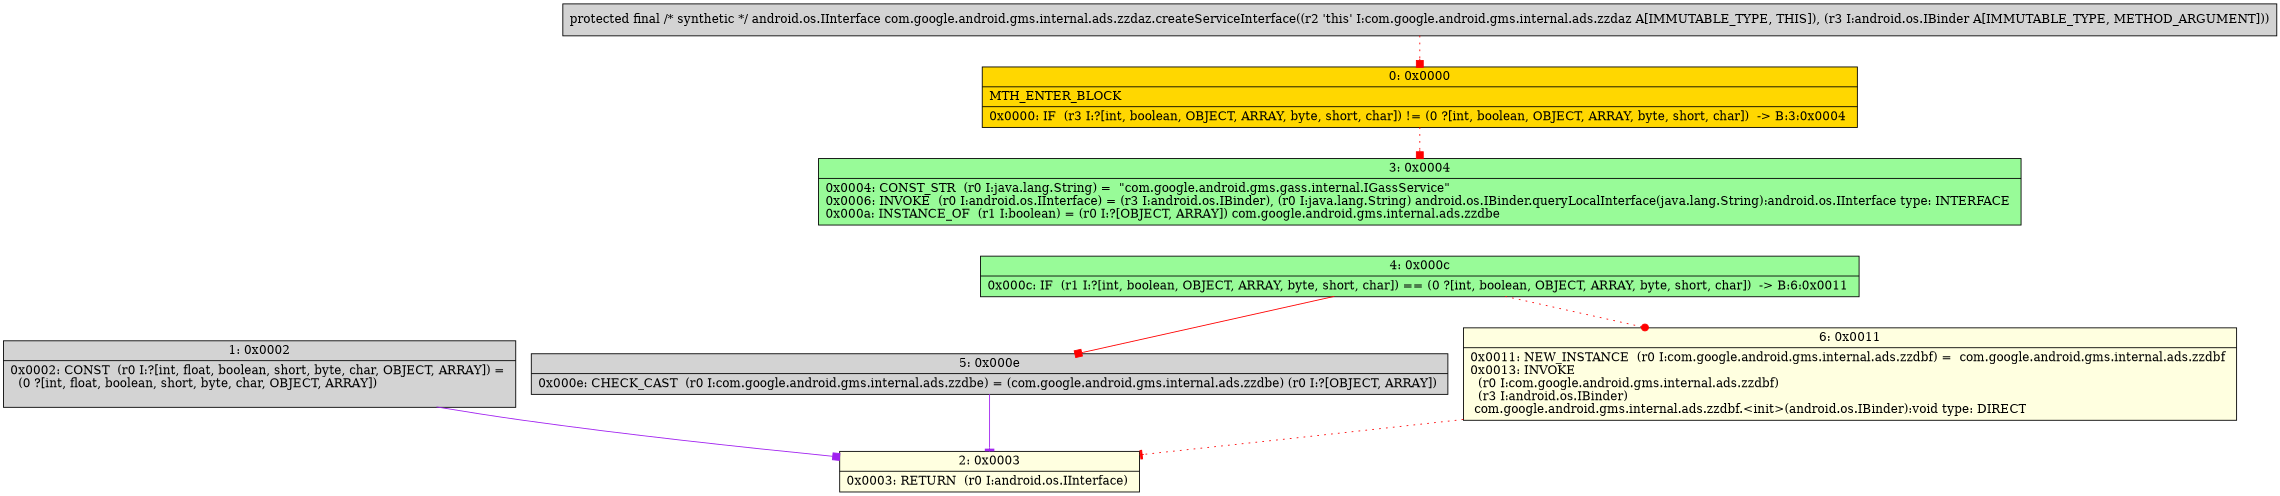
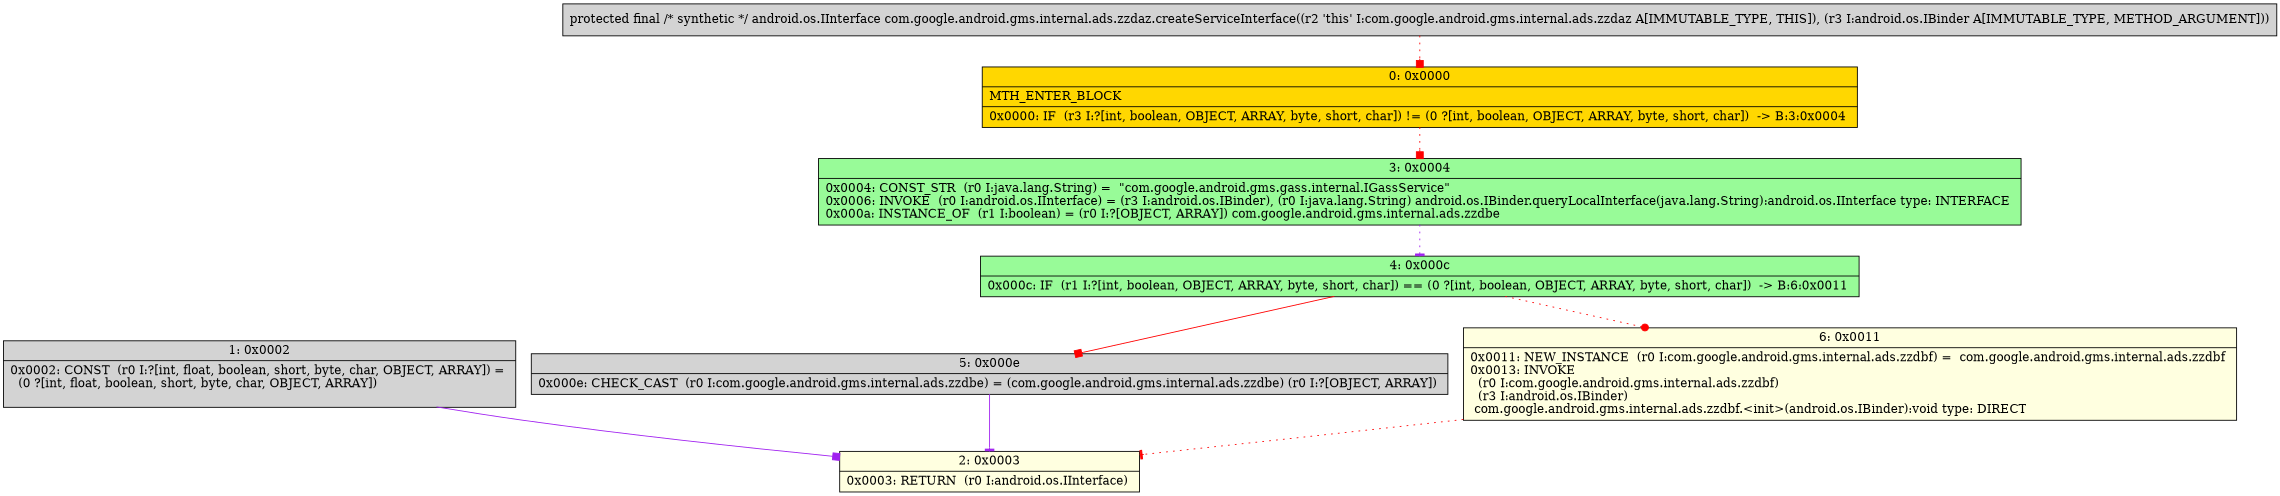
edge "3: 0x0004" -> "4: 0x000c": added
